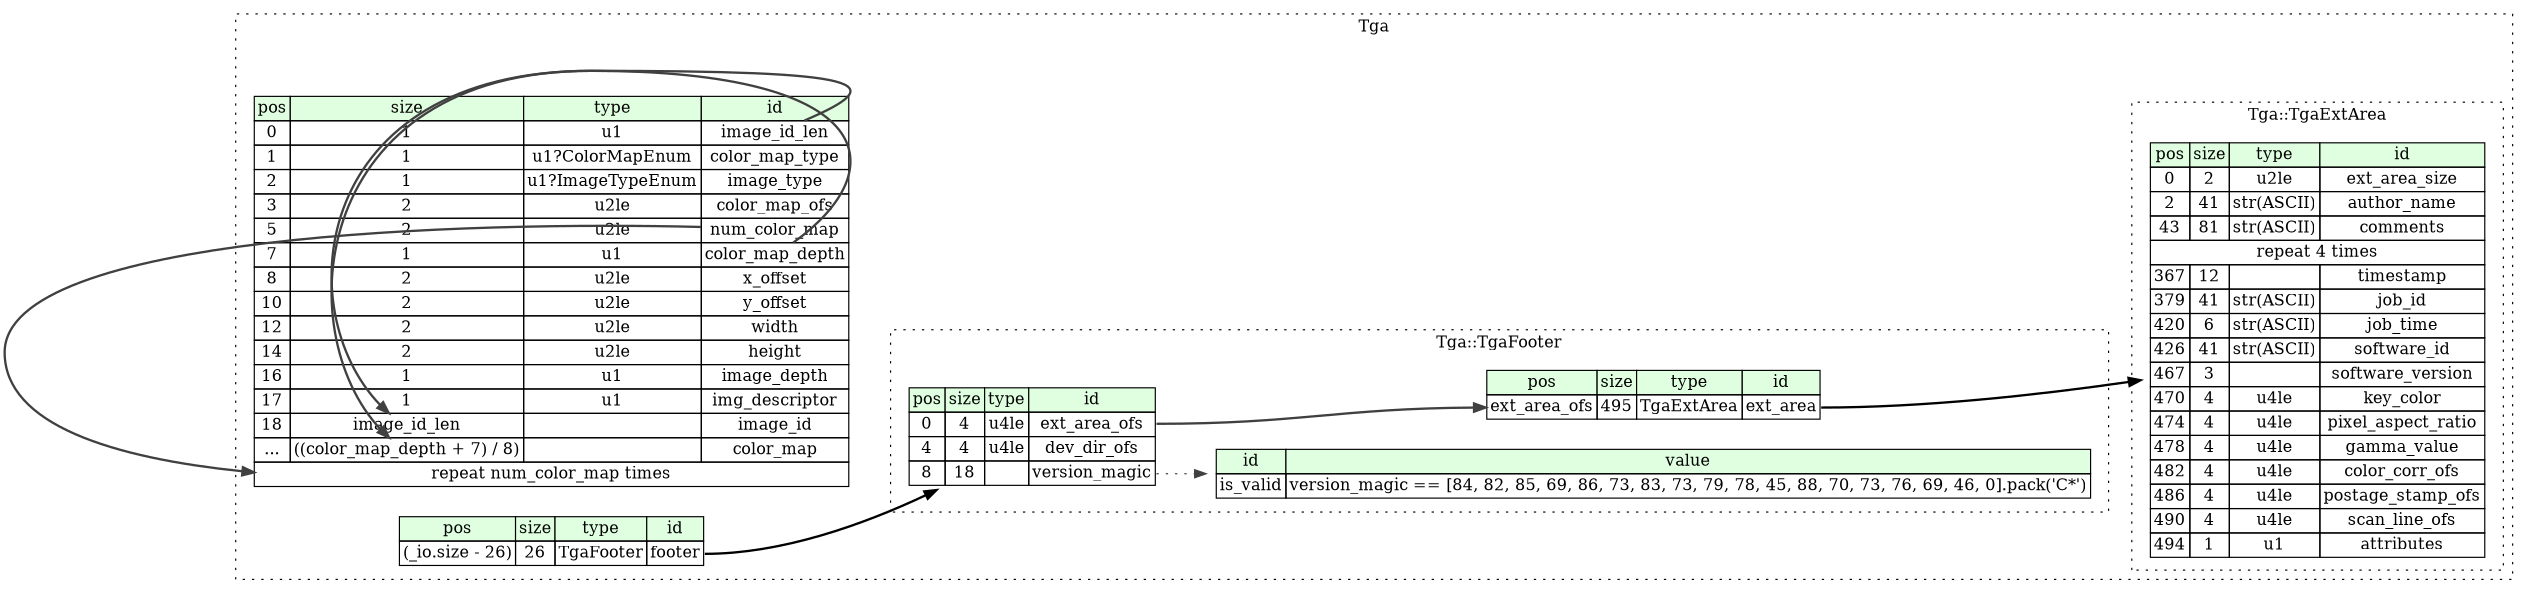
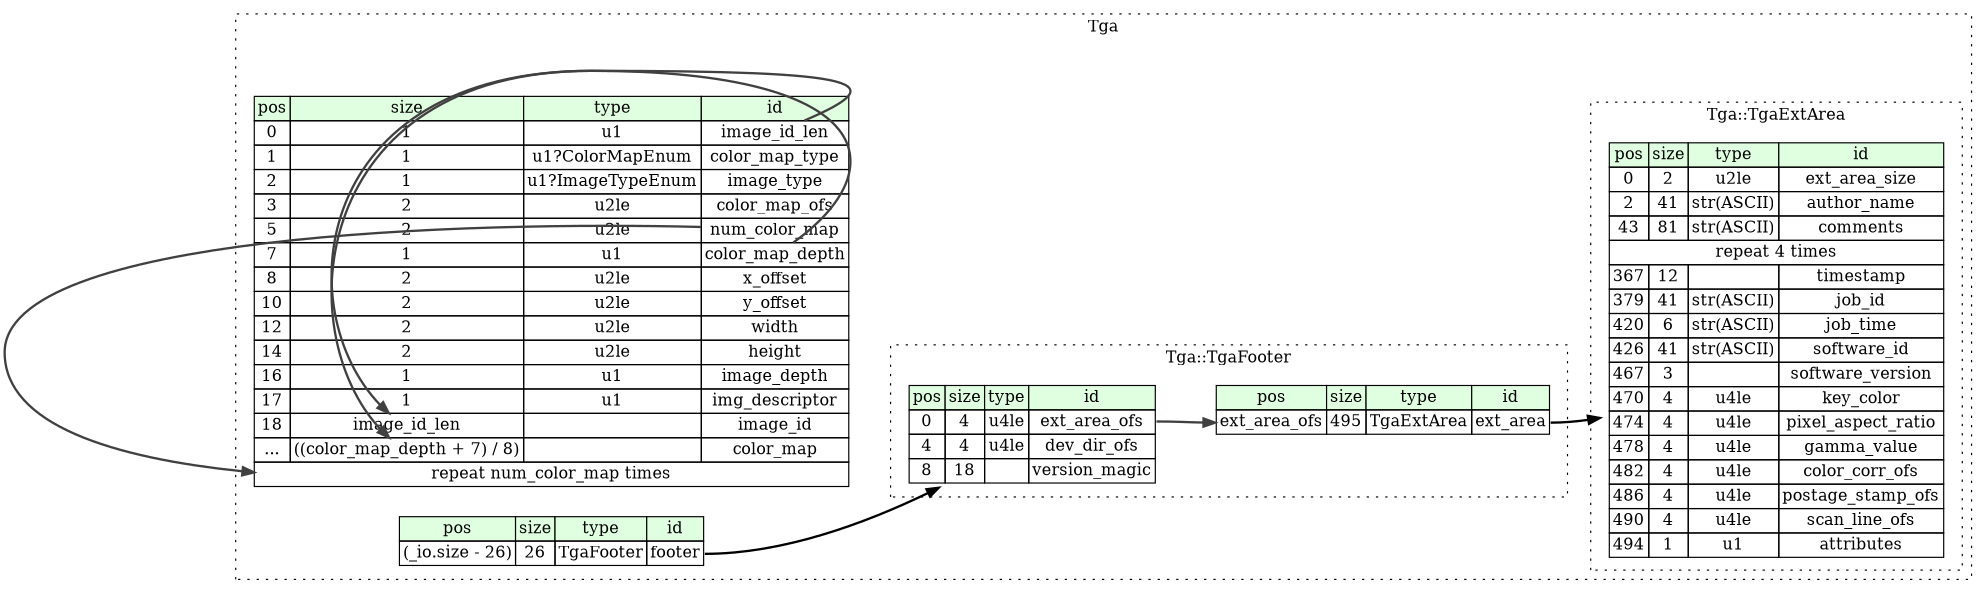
node "id": removed
